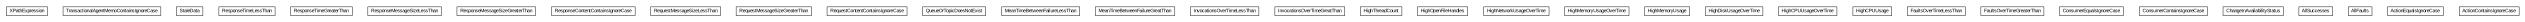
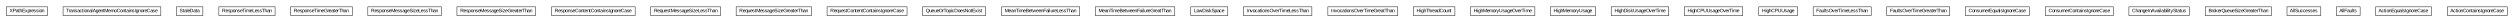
node "LowDiskSpace": added
node "HighOpenFileHandles": removed
node "HighNetworkUsageOverTime": removed
node "BrokerQueueSizeGreaterThan": added
